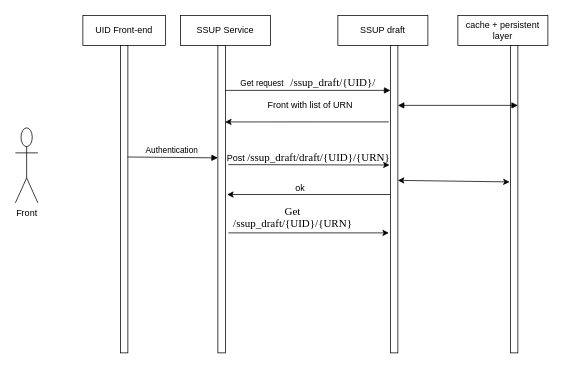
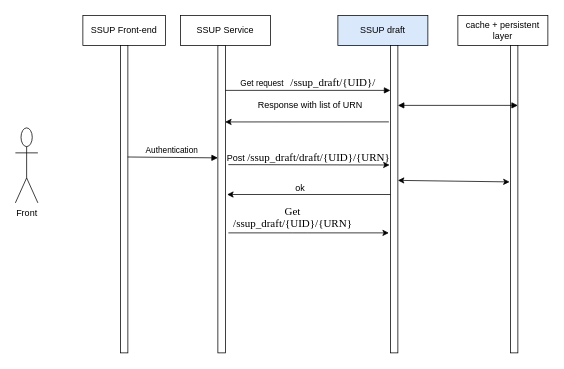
node "UID Front-end": label "UID Front-end" -> "SSUP Front-end"
node "SSUP draft": fillcolor #ffffff -> #dae8fc
node "Front with list of URN": label "Front with list of URN" -> "Response with list of URN"
